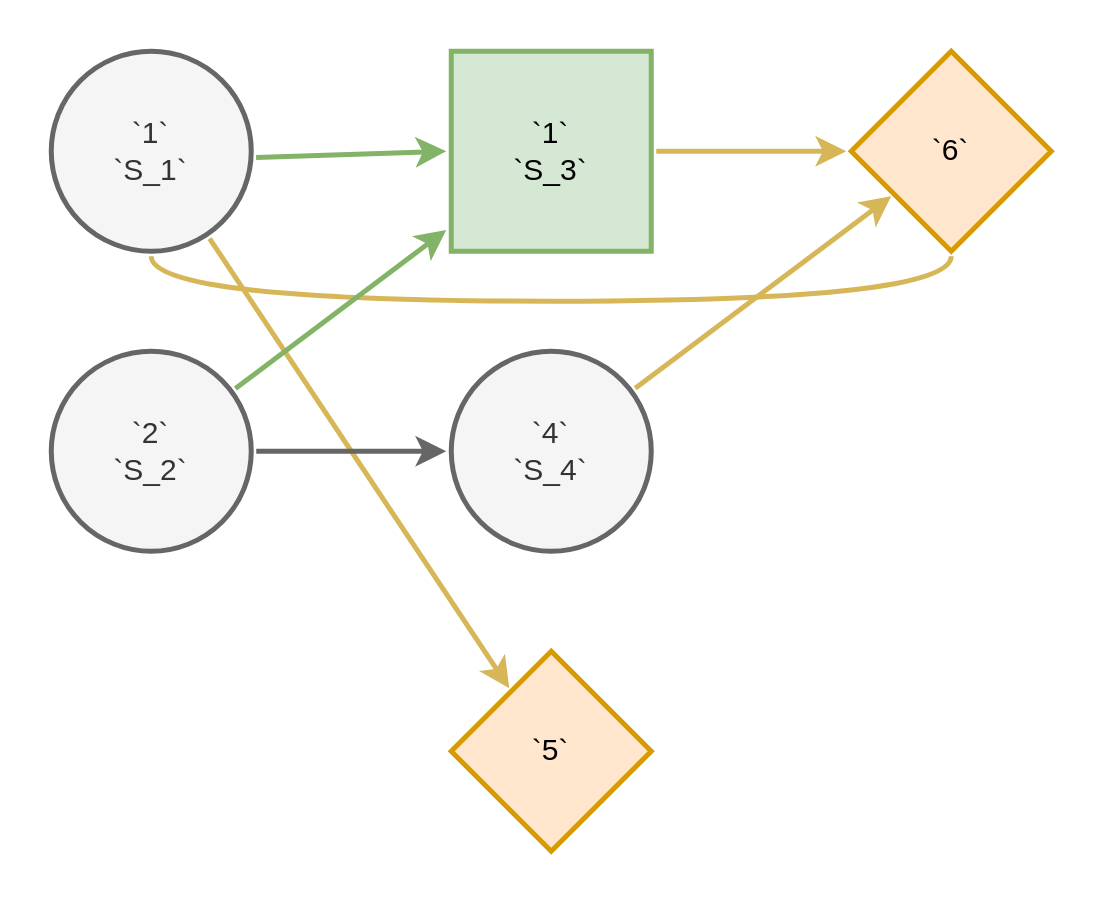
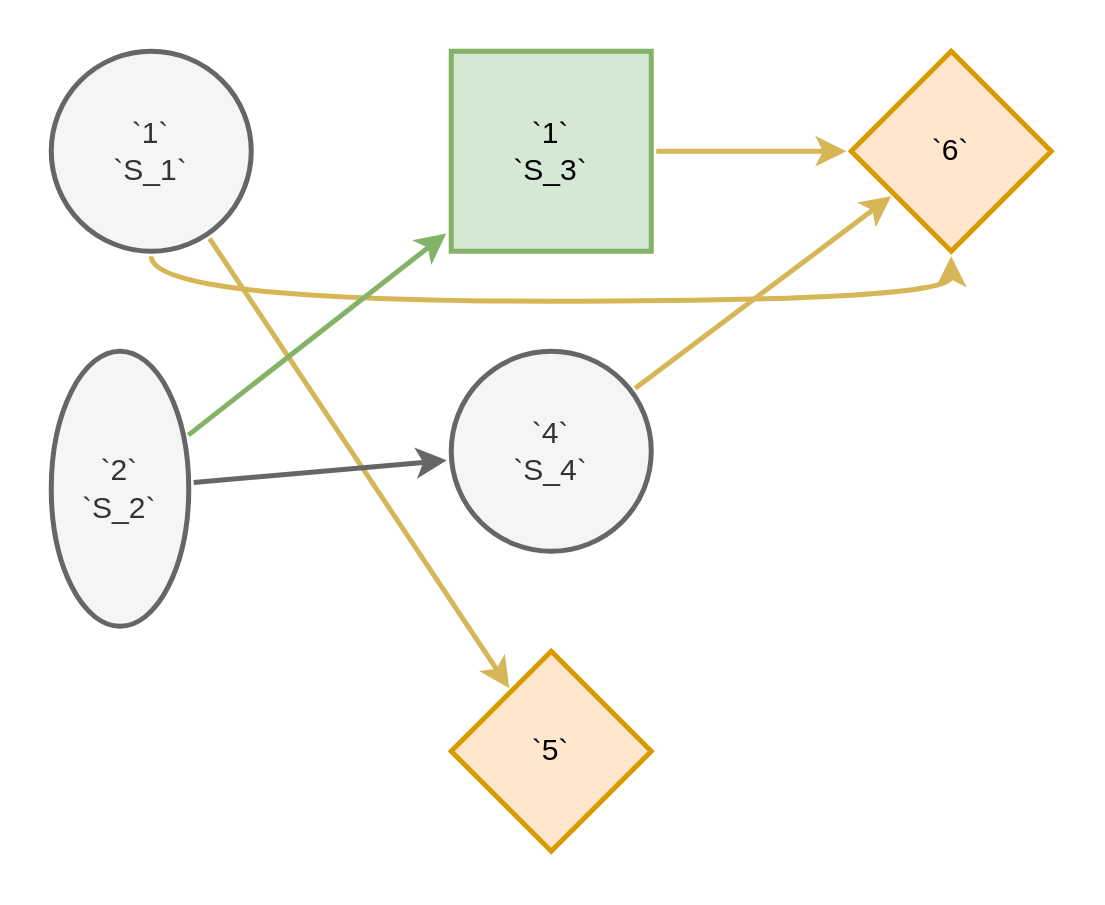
edge "`1` `S_1`" -> "`1` `S_3`": removed
edge "`1` `S_1`" -- "`6`": arrowhead none -> classic
node "`2` `S_2`": size 200x200 -> 138x275
